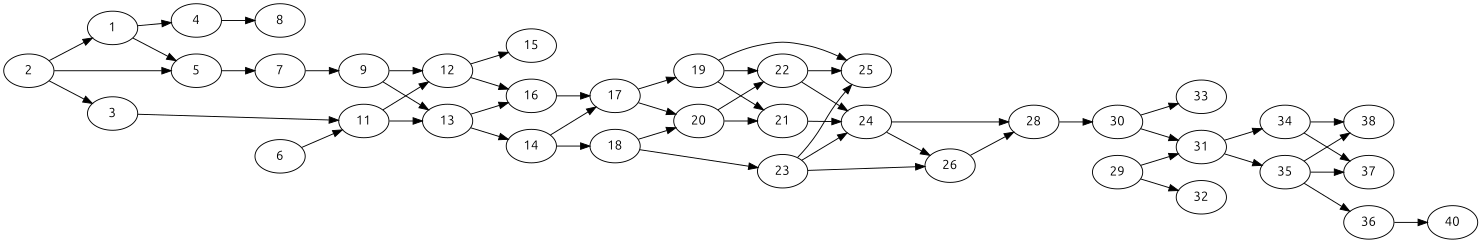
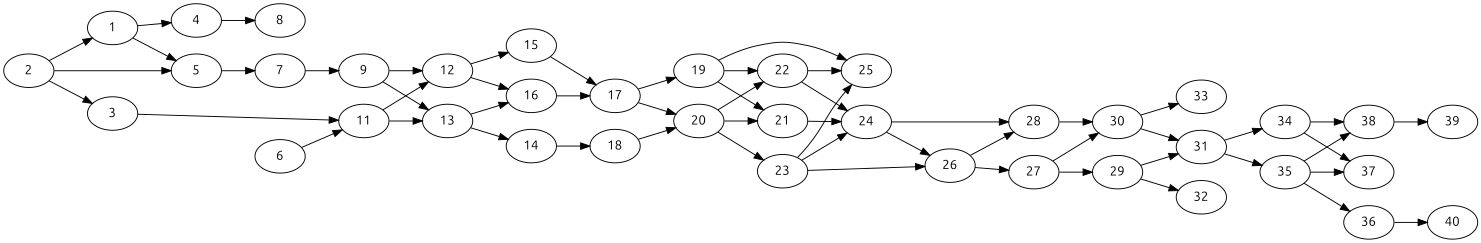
node "39": added
edge "14" -> "17": now "15" -> "17"
edge "18" -> "23": now "20" -> "23"
node "27": added
